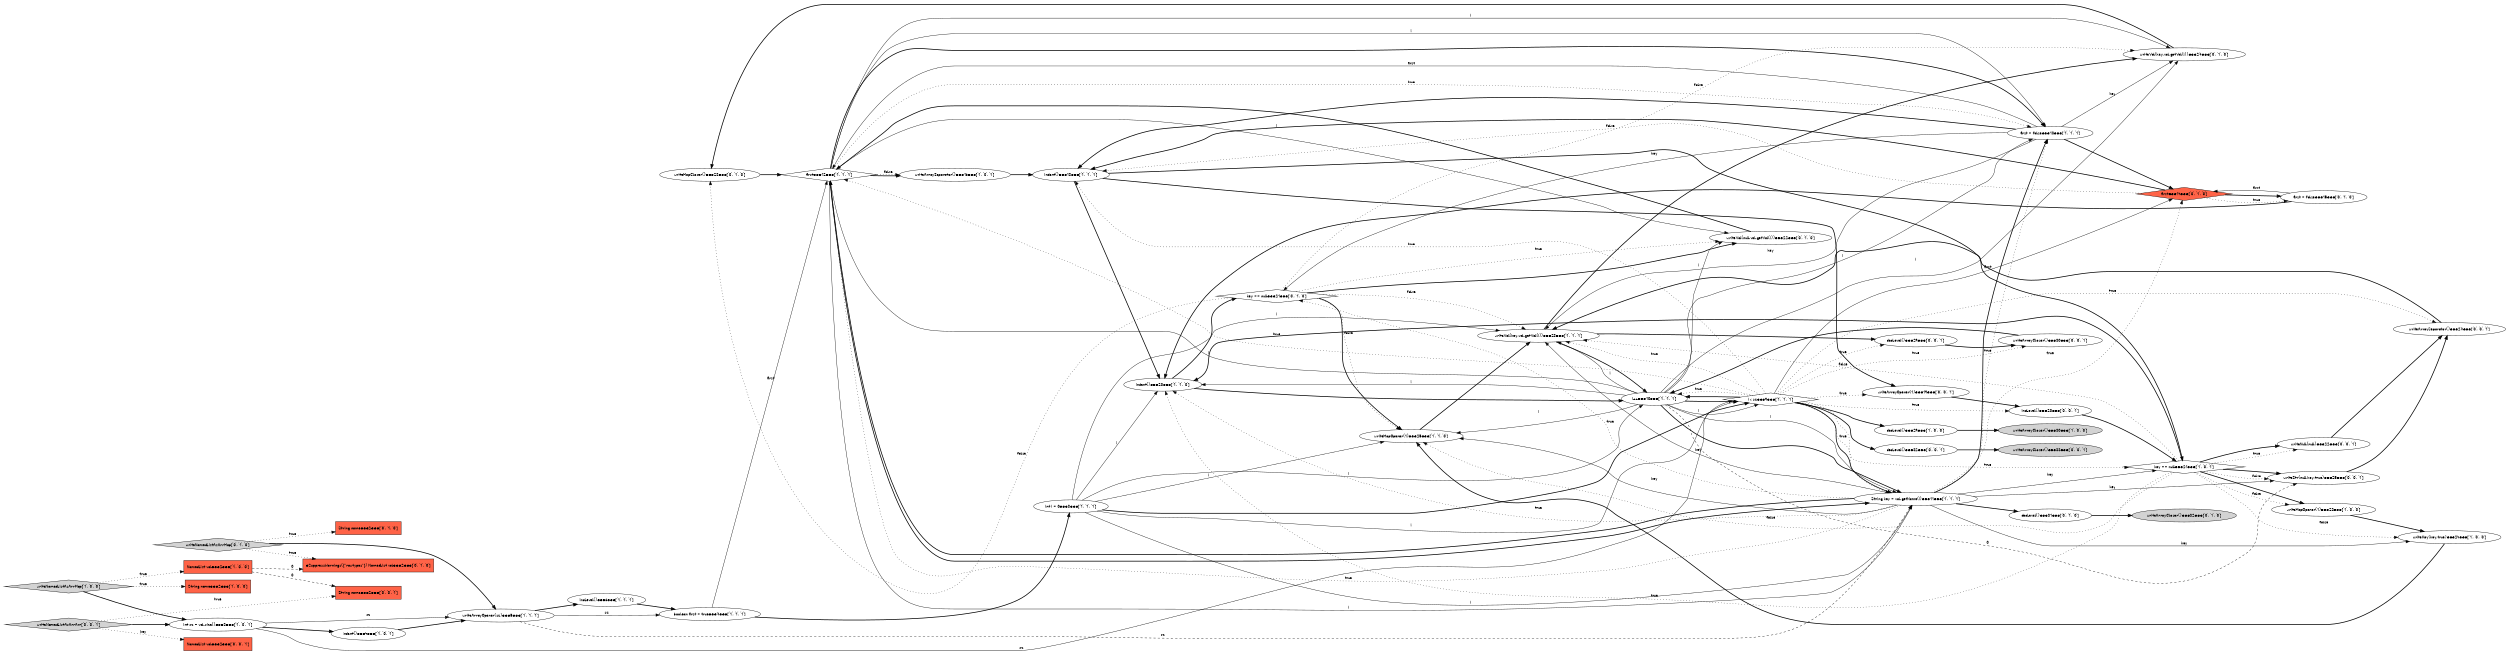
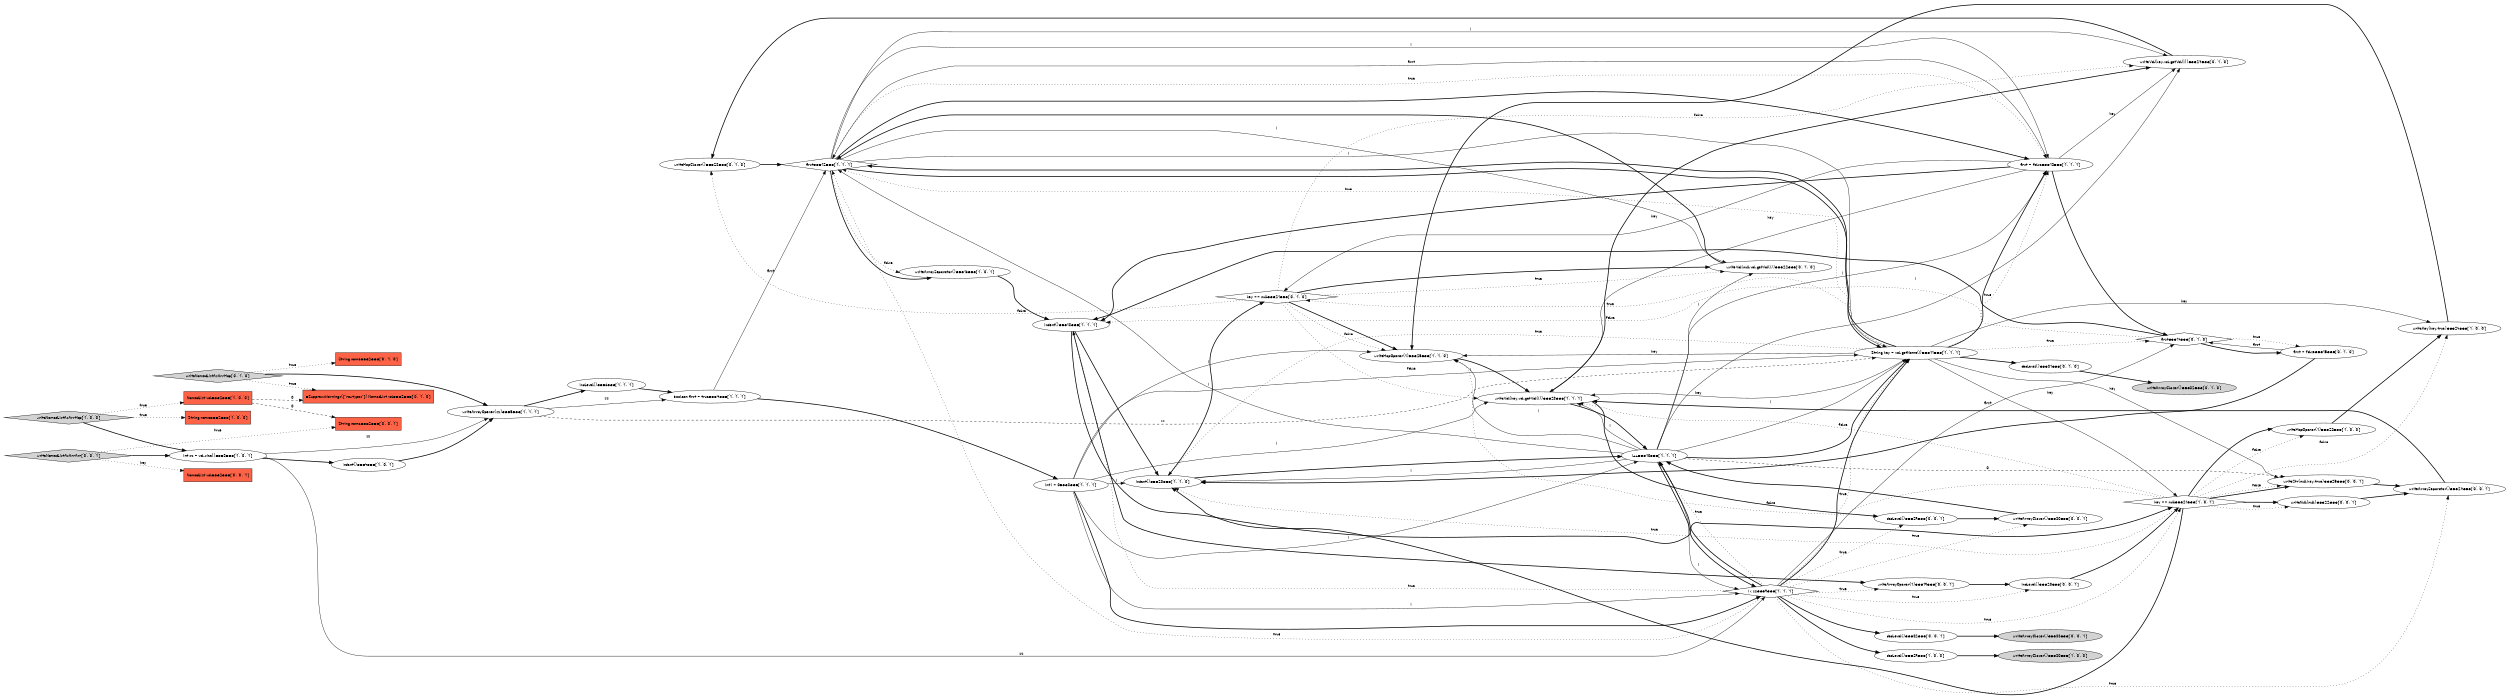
node "first@@@14@@@['0', '1', '0']": fillcolor tomato -> white
edge "i < sz@@@9@@@['1', '1', '1']" -> "writeVal(key,val.getVal(i))@@@28@@@['1', '1', '1']": removed, label "true"
